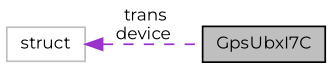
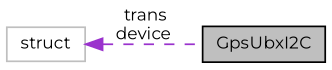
node "GpsUbxI7C": label "GpsUbxI7C" -> "GpsUbxI2C"
